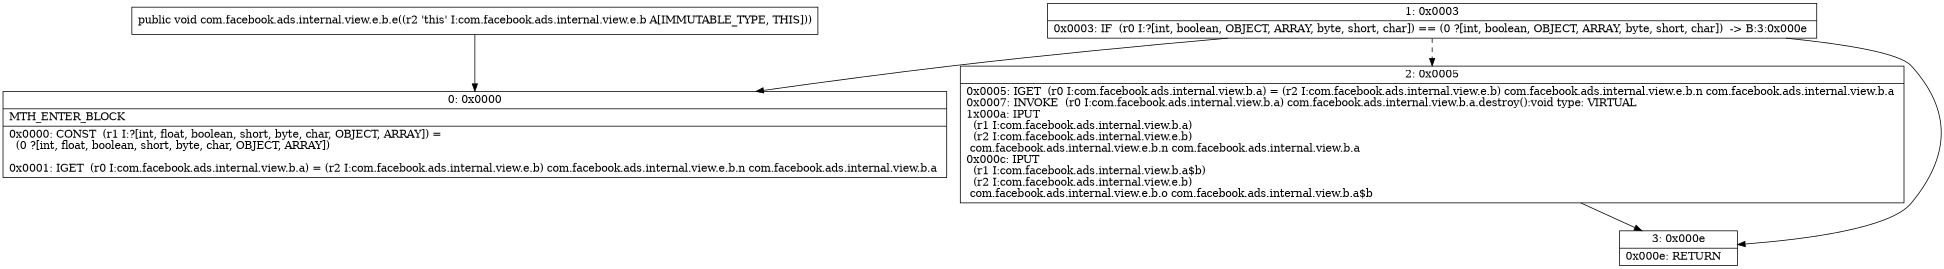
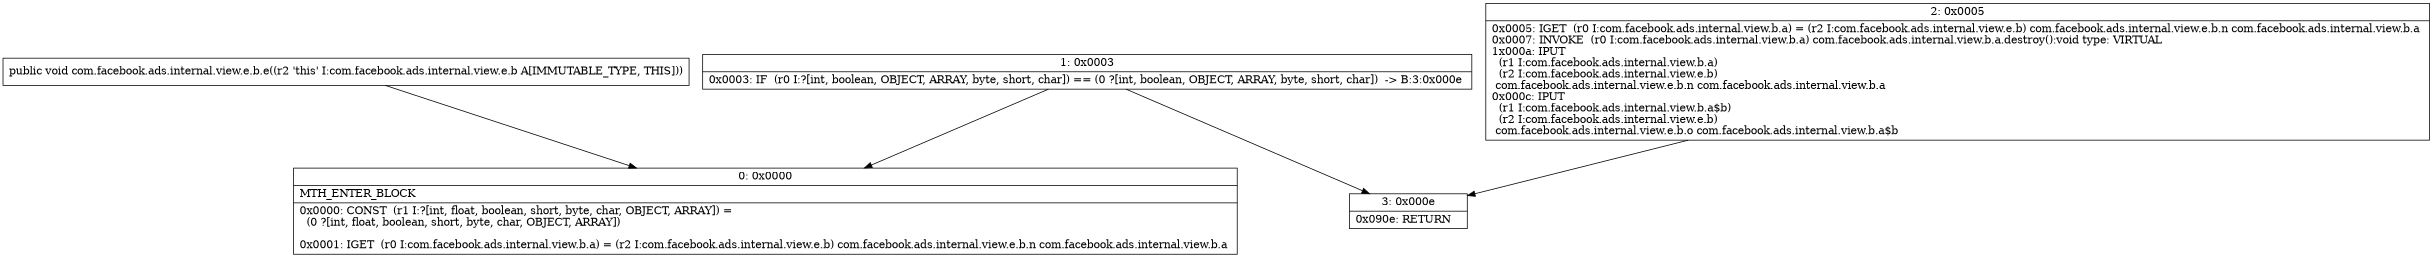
edge "1: 0x0003" -> "2: 0x0005": removed
node "3: 0x000e": text "0x000e: RETURN" -> "0x090e: RETURN"
